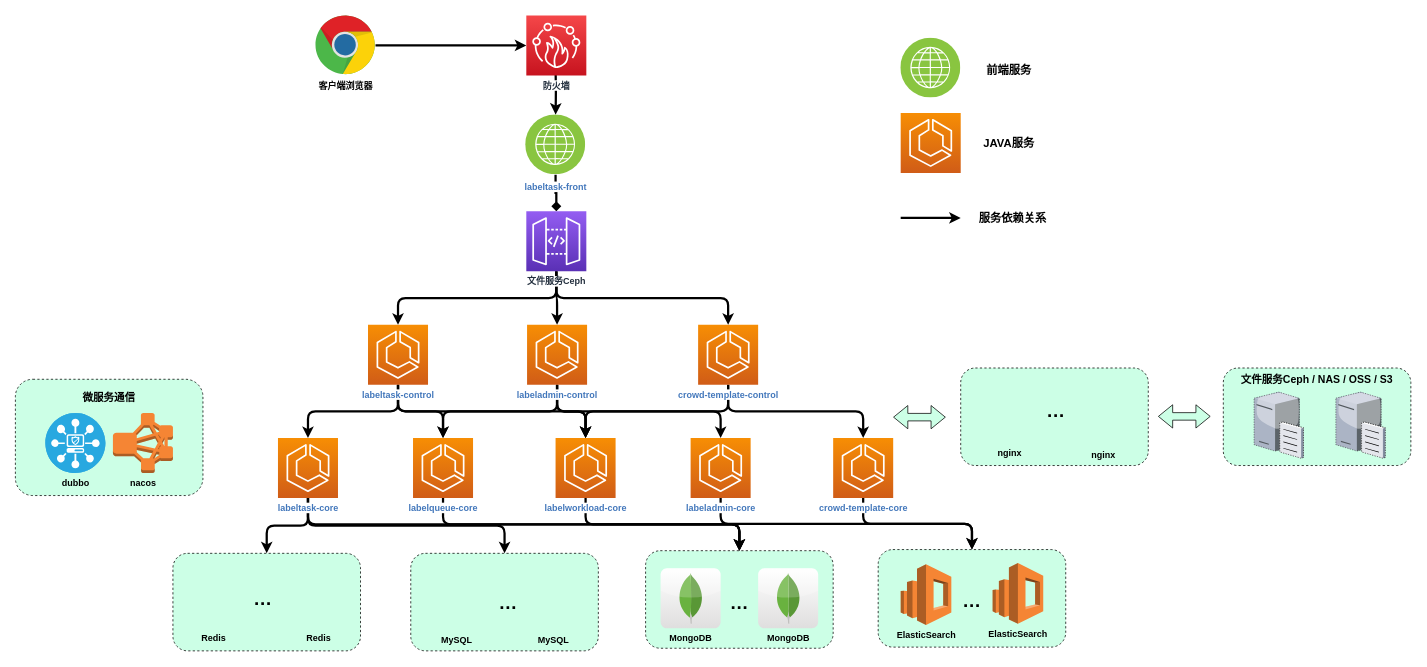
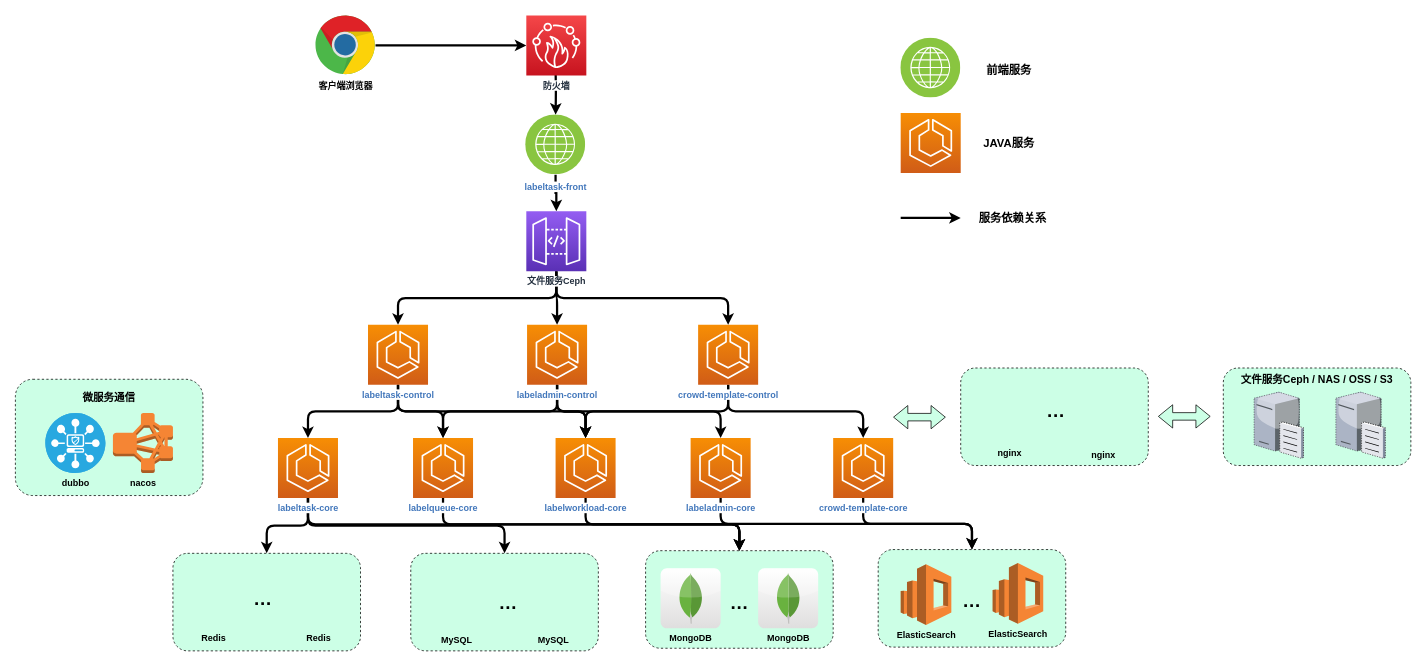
edge "labeltask-front" -> "文件服务Ceph": arrowhead diamond -> classic
